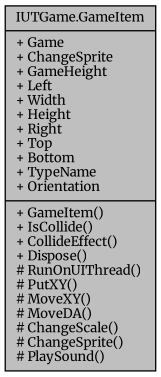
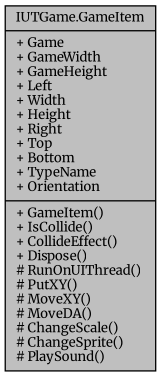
node "IUTGame.GameItem": text "+ ChangeSprite" -> "+ GameWidth"
